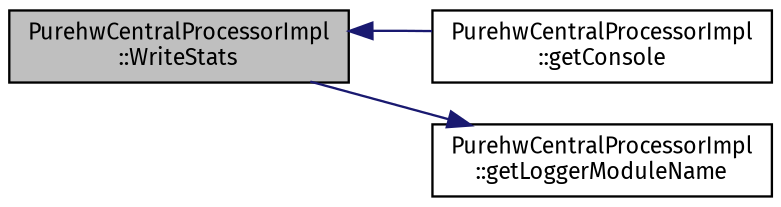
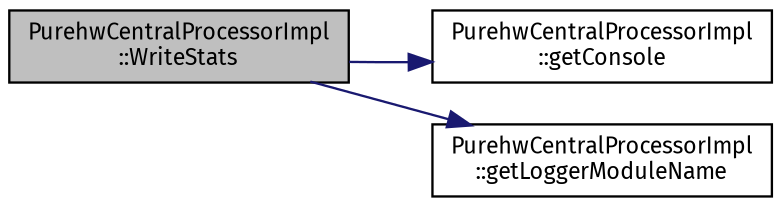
edge "PurehwCentralProcessorImpl ::getConsole" -> "PurehwCentralProcessorImpl ::WriteStats": reversed
